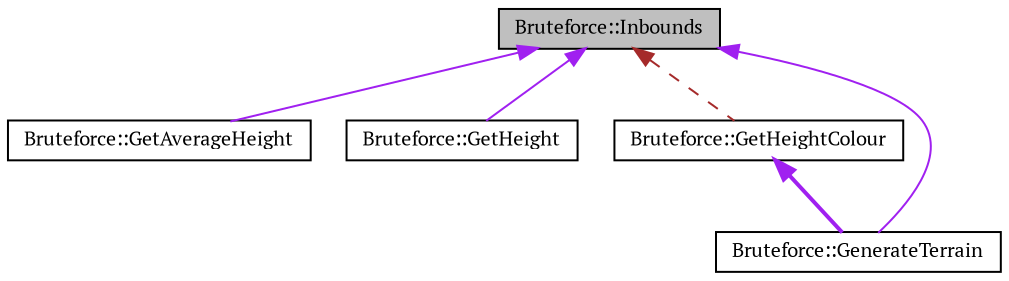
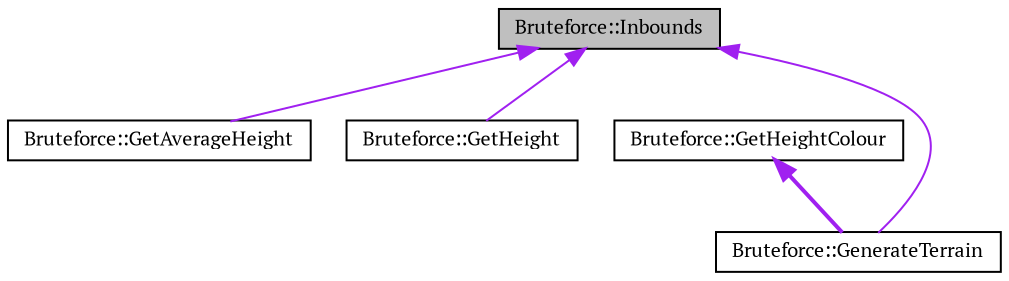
edge "Bruteforce::GetHeightColour" -> "Bruteforce::Inbounds": removed
